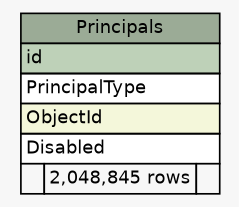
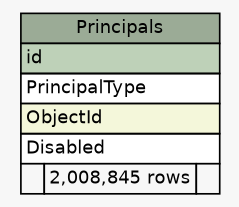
node "Principals": text "2,048,845 rows" -> "2,008,845 rows"
